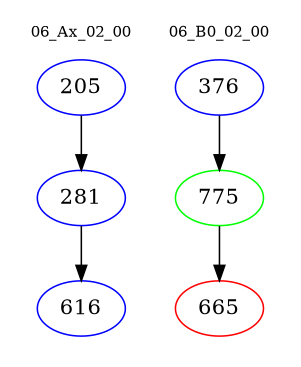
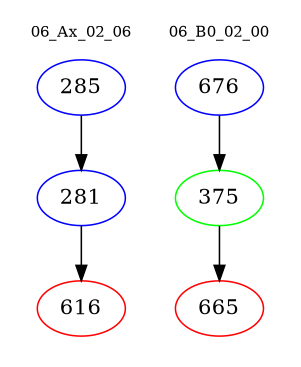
cluster "06_Ax_02_00": label "06_Ax_02_00" -> "06_Ax_02_06"
node "205": label "205" -> "285"
node "376": label "376" -> "676"
node "775": label "775" -> "375"
node "616": color blue -> red
